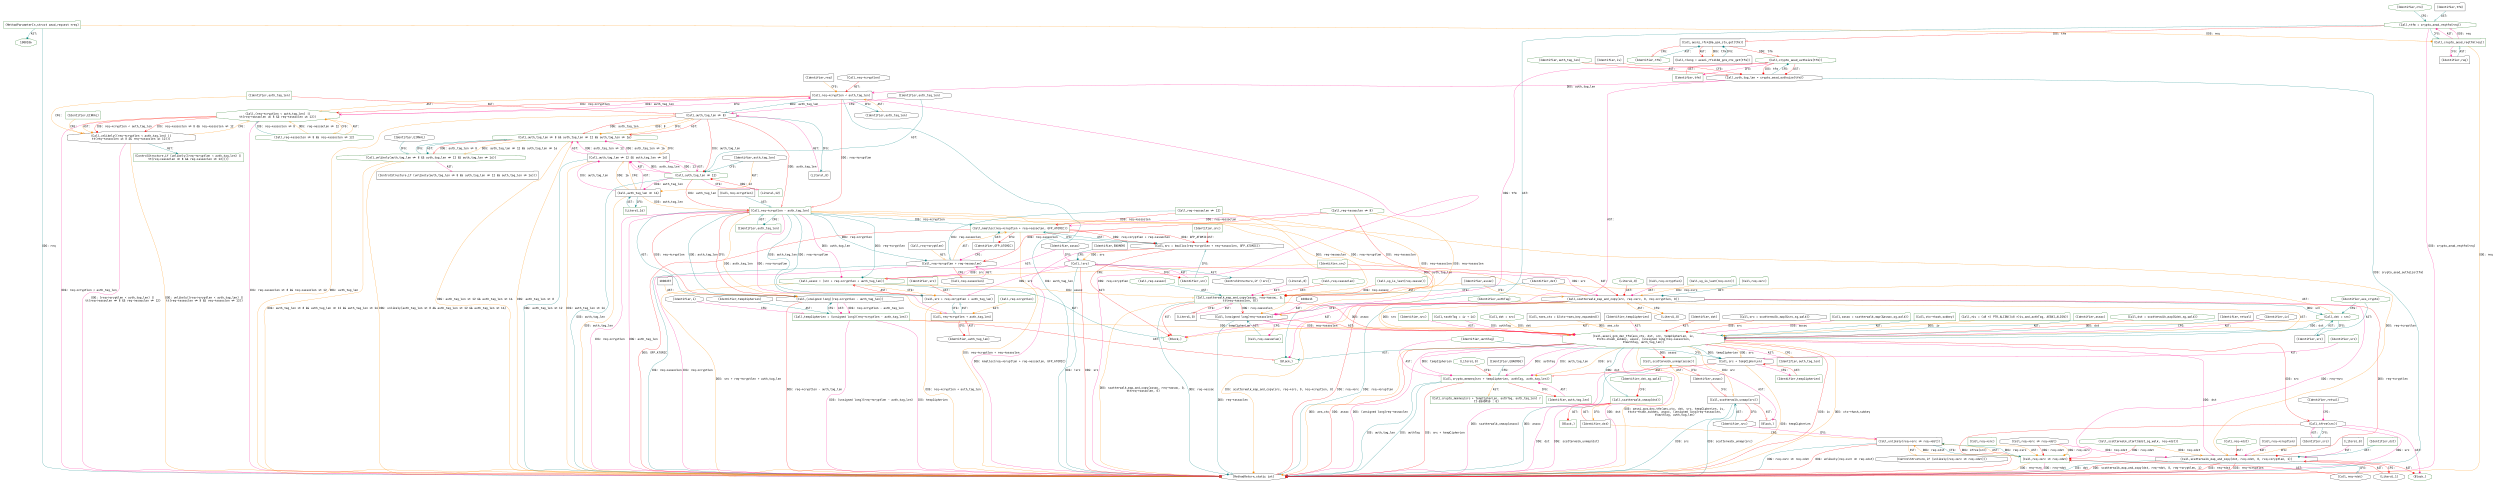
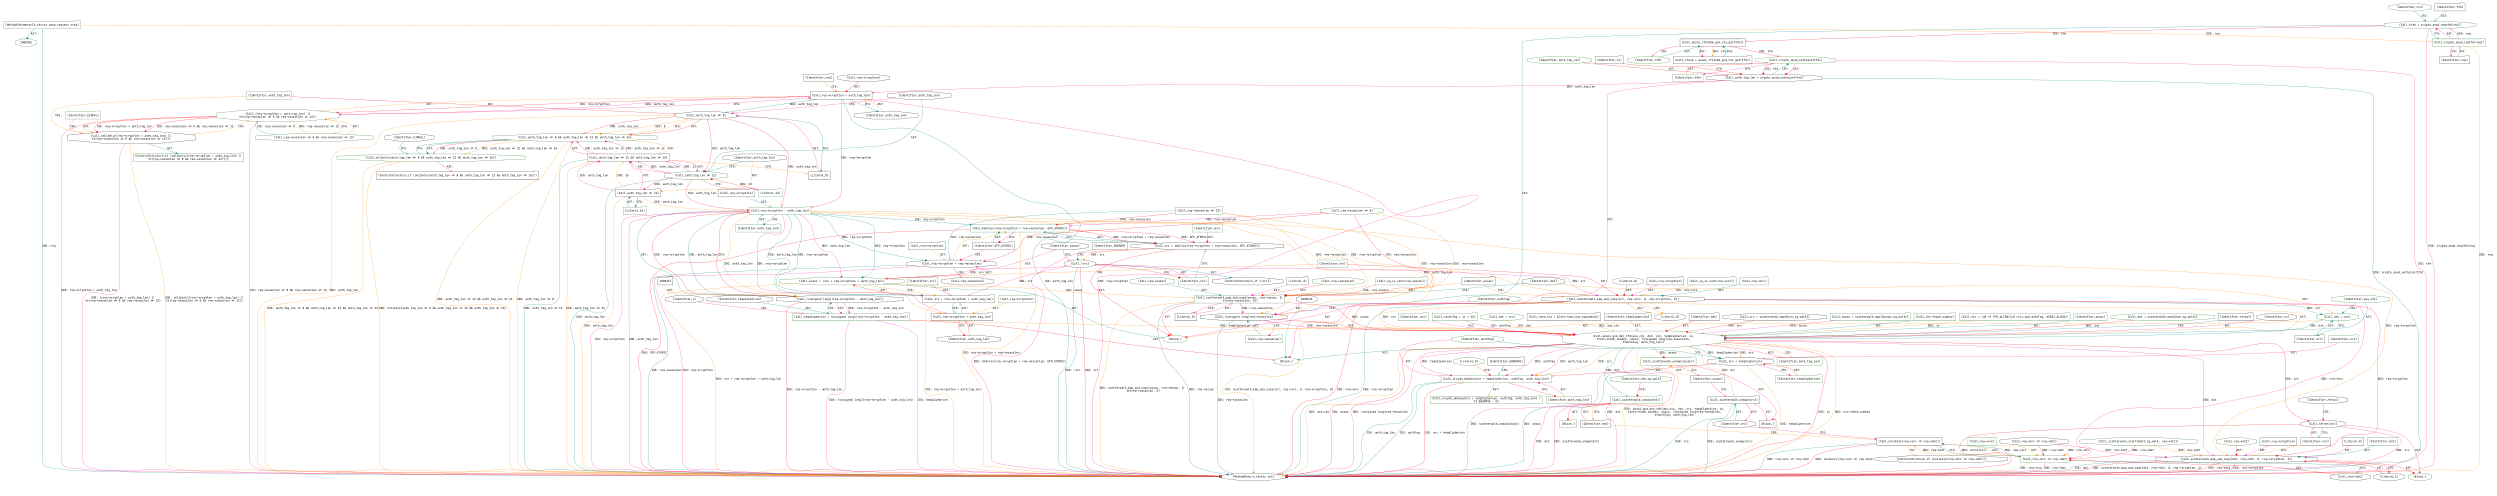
edge "(MethodParameterIn,struct aead_request *req)" -> "(Call,crypto_aead_reqtfm(req))": arrowhead dot -> onormal
edge "(Call,crypto_aead_authsize(tfm))" -> "(Call,(unsigned long)req->assoclen)": now "(Call,crypto_aead_authsize(tfm))" -> "(MethodReturn,static int)"
edge "(Call,auth_tag_len != 12 && auth_tag_len != 16)" -> "(Call,auth_tag_len != 16)": now "(Call,auth_tag_len != 12 && auth_tag_len != 16)" -> "(Literal,8)"
node "(Identifier,aes_crypto)": label "(Identifier,aes_crypto)" -> "(Identifier,aes_ctx)"
